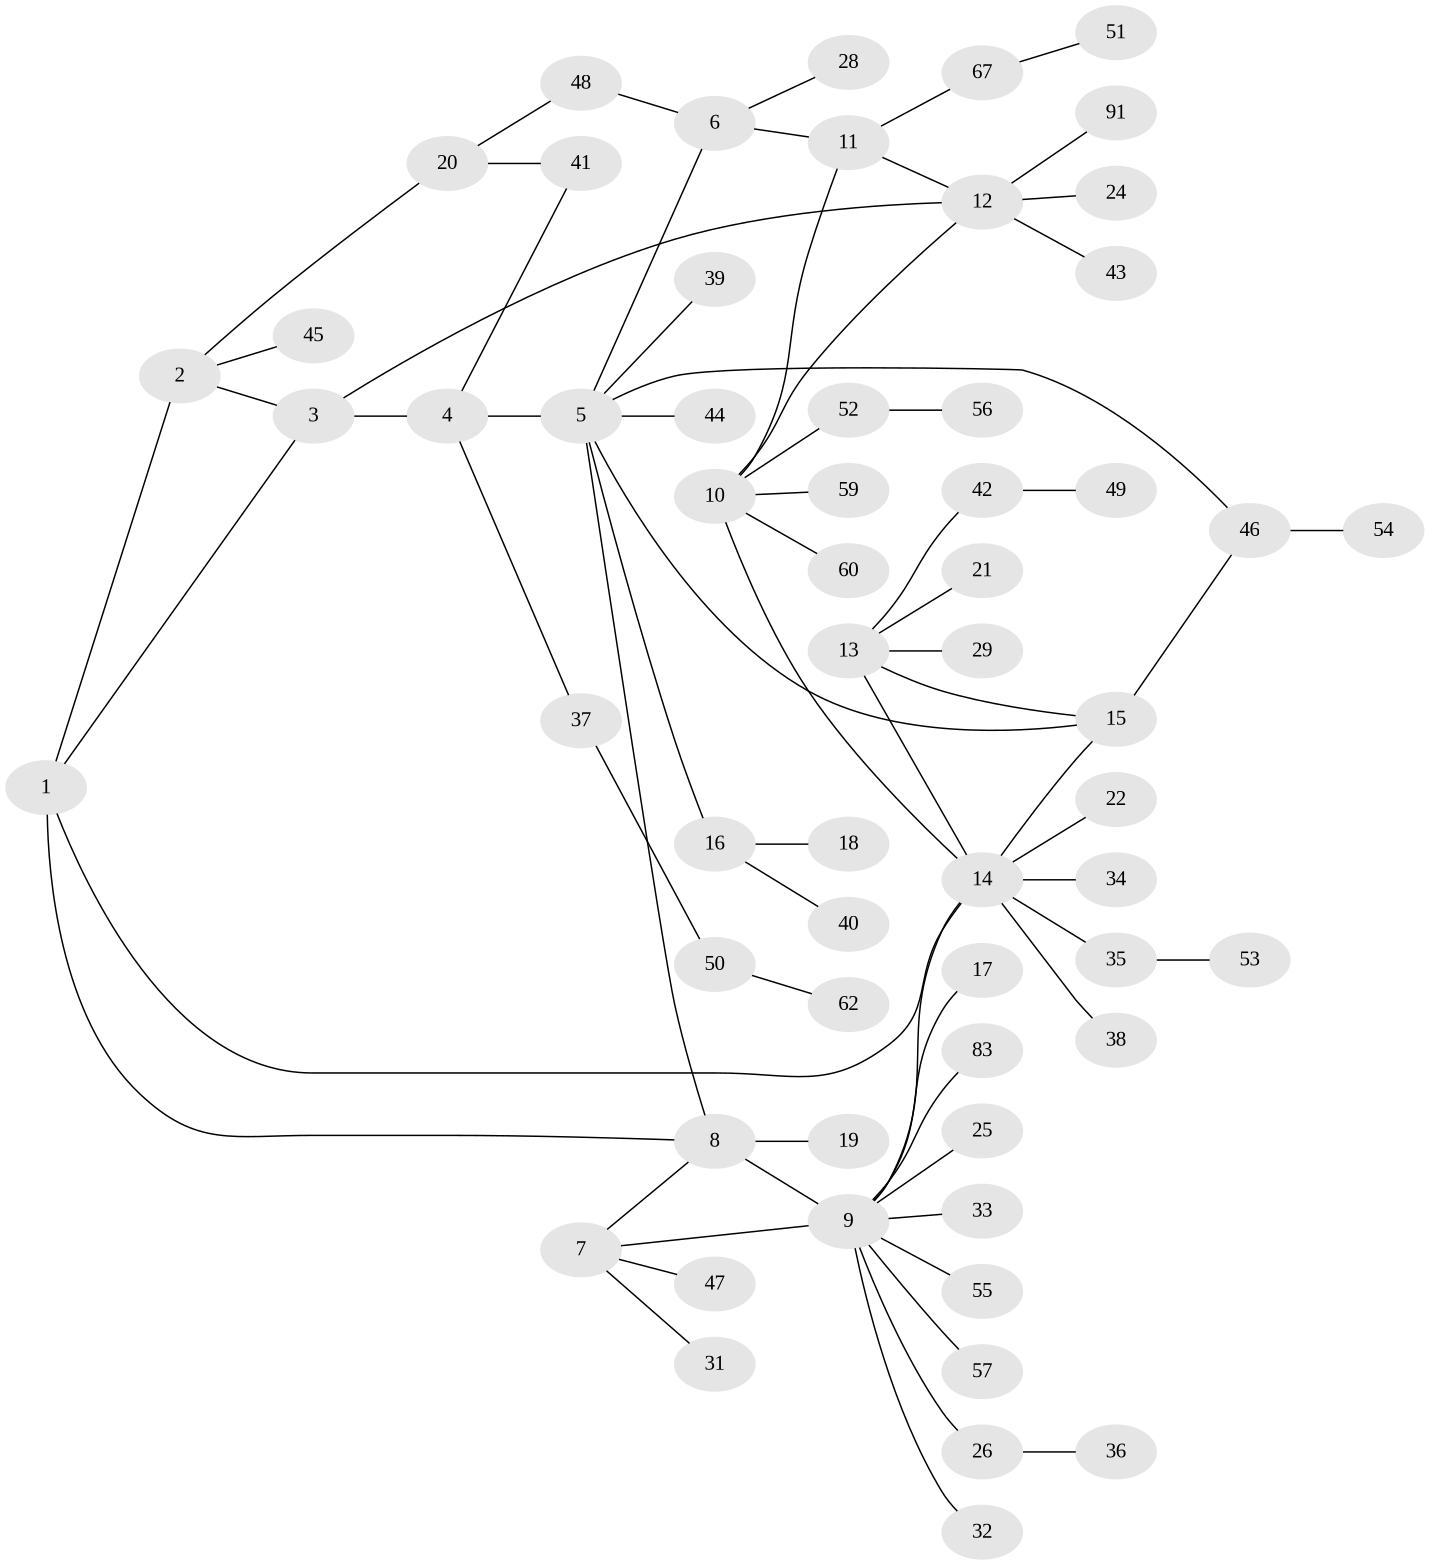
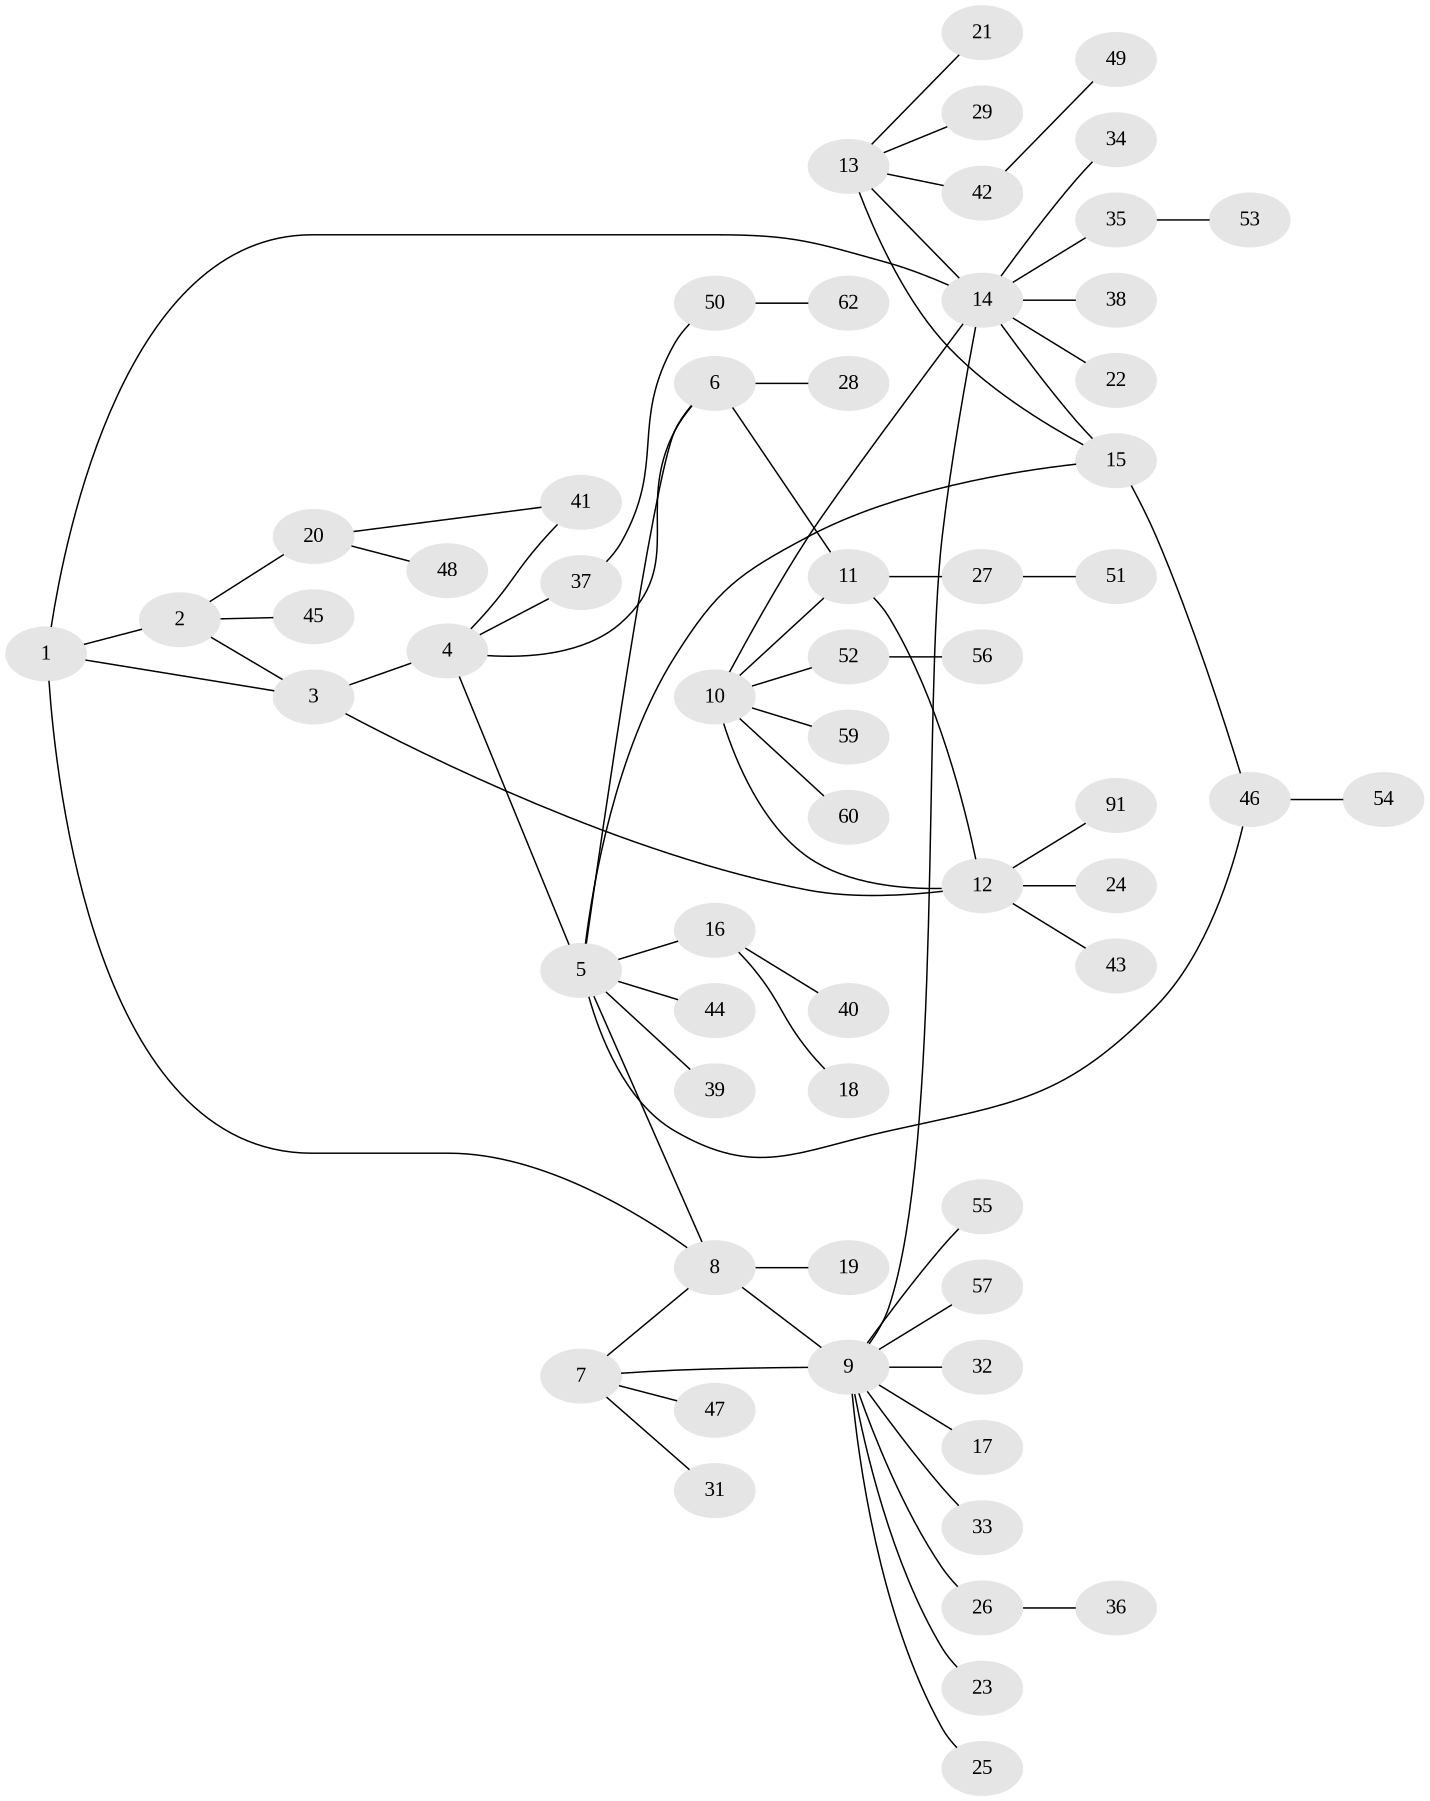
node "67": label "67" -> "27"
edge "48" -- "6": now "4" -- "6"
node "83": label "83" -> "23"
